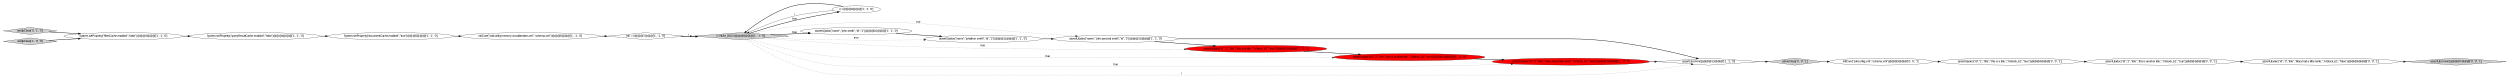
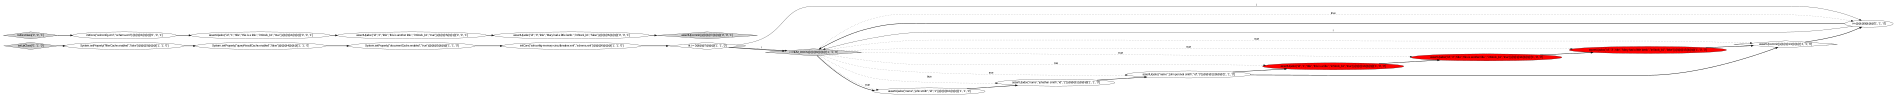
edge "int i = 0@@@7@@@['1', '1', '0']" -> "i++@@@9@@@['1', '1', '0']": added, label "i"
edge "i < NUM_DOCS@@@8@@@['1', '1', '0']" -> "i++@@@9@@@['1', '1', '0']": style bold -> dotted
node "setUpClass['1', '0', '0']": removed
edge "assertU(commit())@@@13@@@['1', '1', '0']" -> "beforeClass['0', '0', '1']": now "assertU(commit())@@@13@@@['1', '1', '0']" -> "i++@@@9@@@['1', '1', '0']"
edge "i < NUM_DOCS@@@8@@@['1', '1', '0']" -> "assertU(commit())@@@13@@@['1', '1', '0']": label "i" -> "true"
